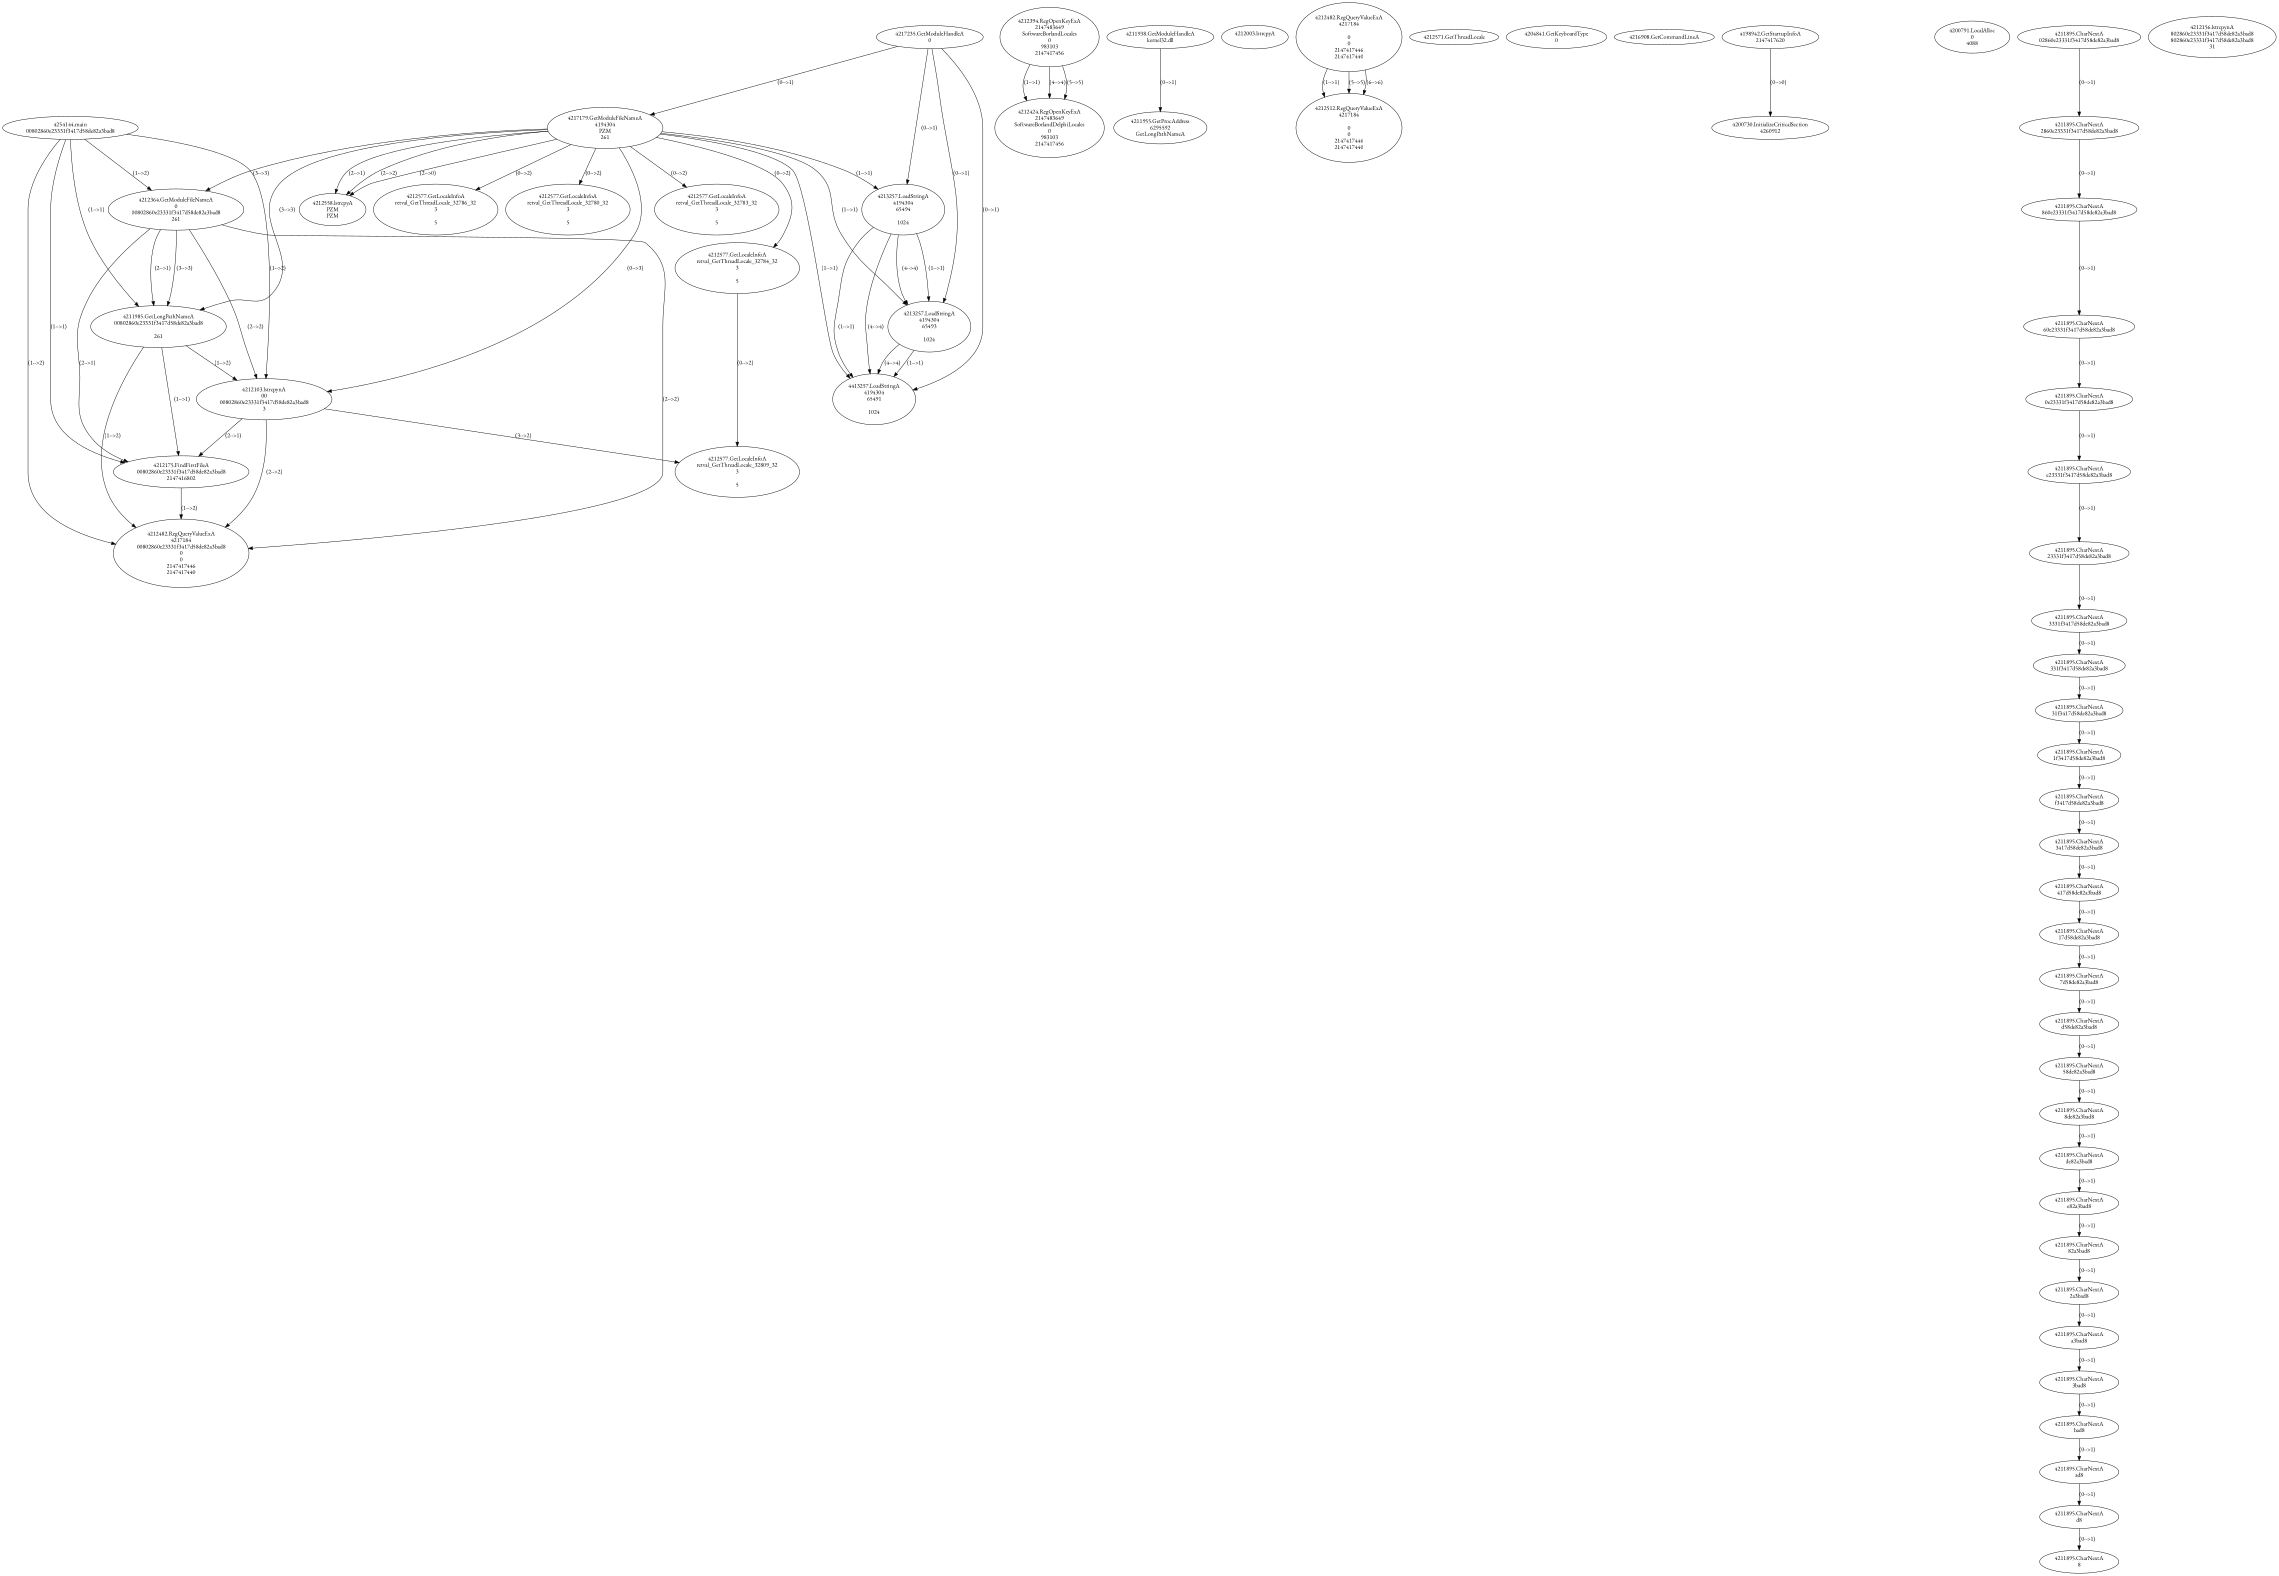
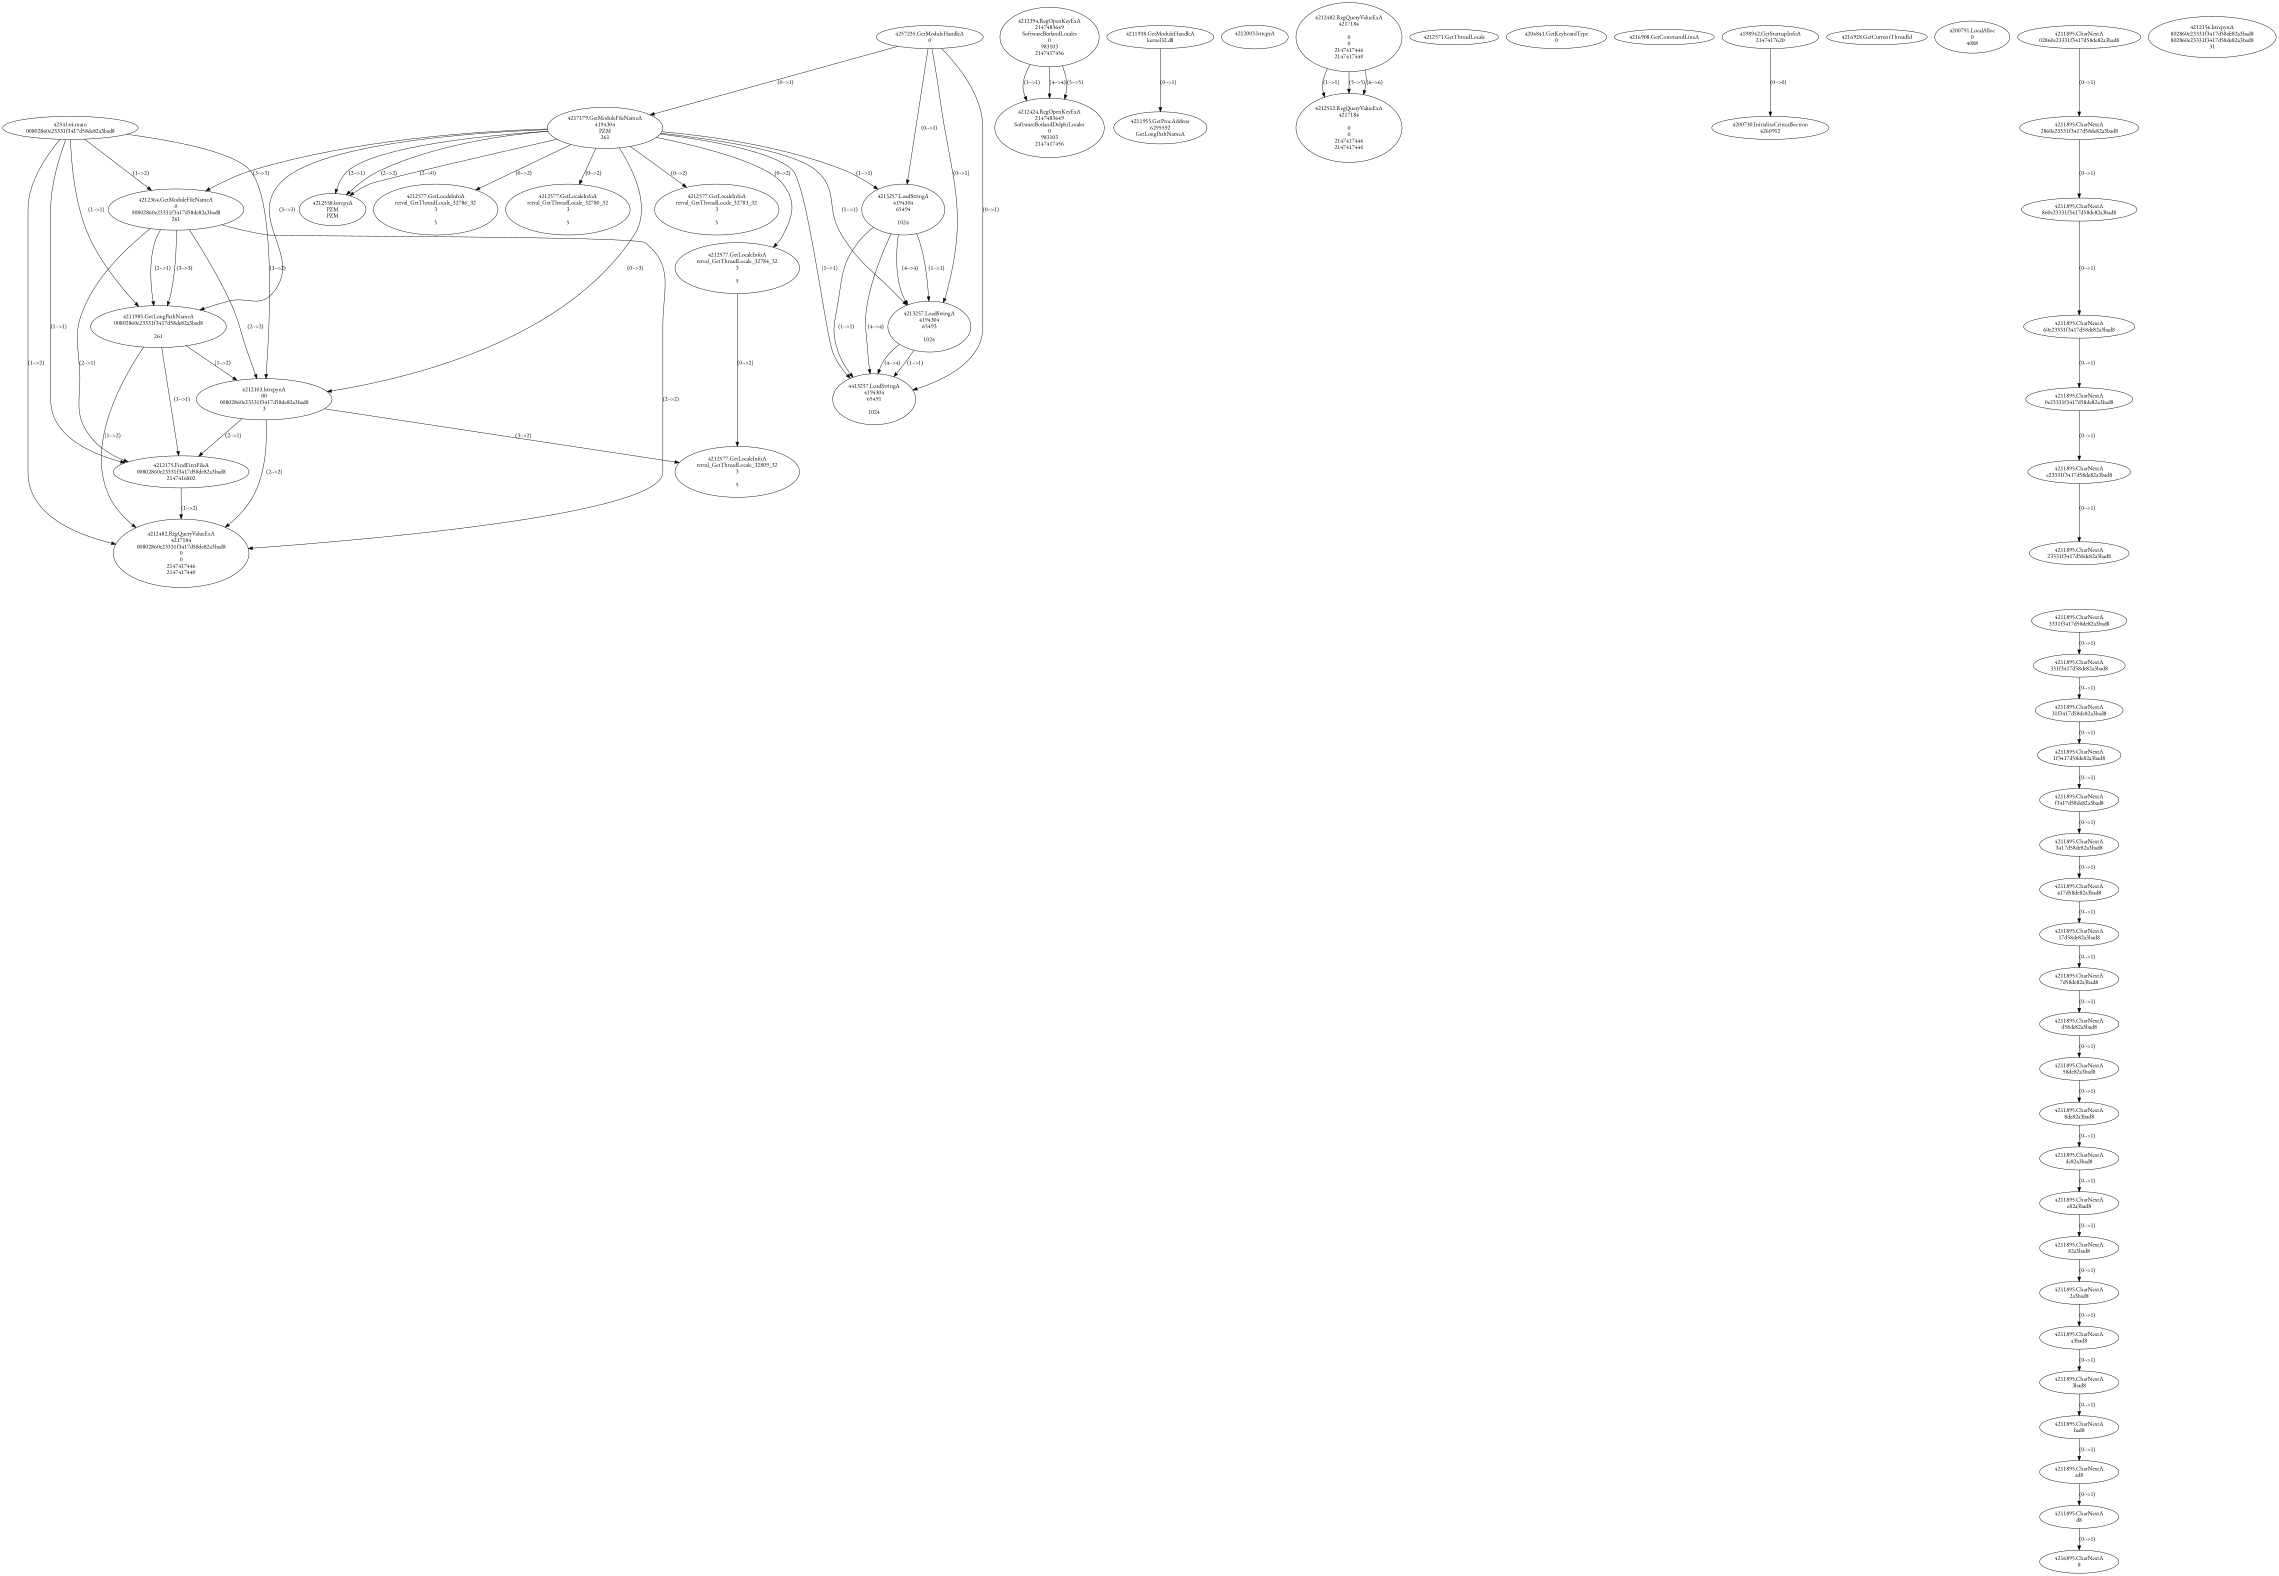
node "4217235.GetModuleHandleA 0": label "4217235.GetModuleHandleA 0" -> "4257235.GetModuleHandleA 0"
node "4216928.GetCurrentThreadId": added
edge "4211895.CharNextA 23331f3417d58de82a3bad8" -> "4211895.CharNextA 3331f3417d58de82a3bad8": removed, label "(0-->1)"
node "4211895.CharNextA 8": label "4211895.CharNextA 8" -> "4216895.CharNextA 8"
